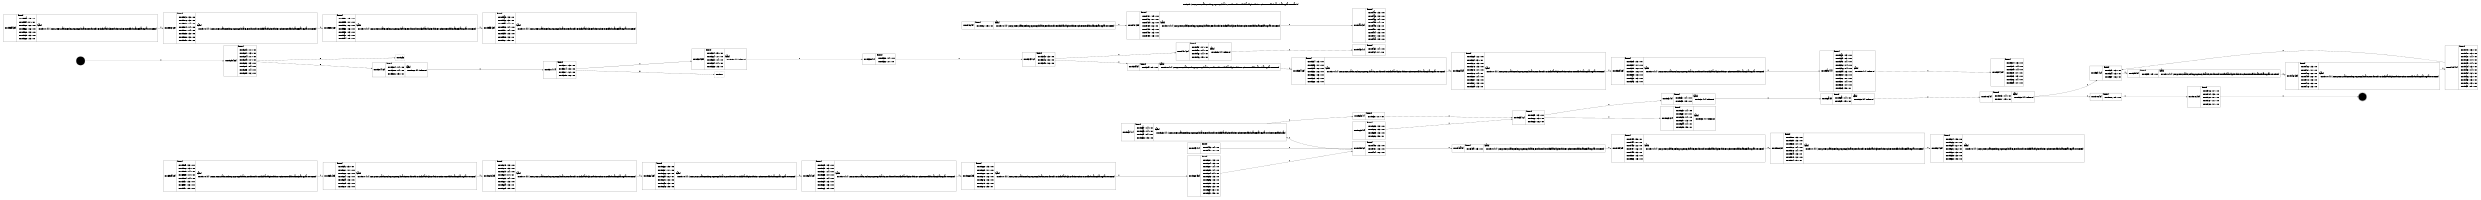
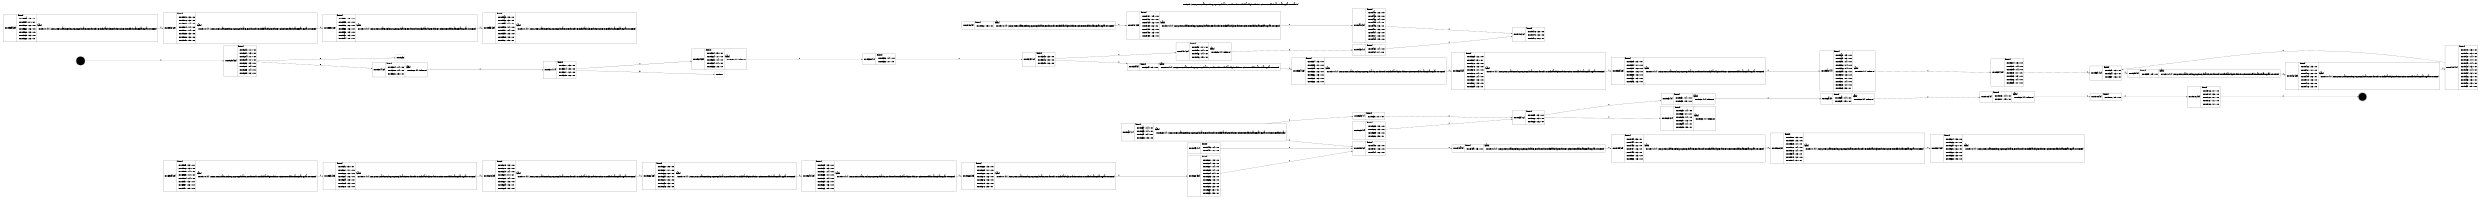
node "0x109476 [12]": added
edge "0x109703 [9]" -> "0x1093f1 [12]": now "0x1093d4 [29]" -> "0x1093f1 [12]"
edge "0x1094de [12]" -> "0x1096a7 [17]": reversed
